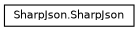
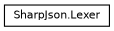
node "SharpJson.SharpJson": label "SharpJson.SharpJson" -> "SharpJson.Lexer"
